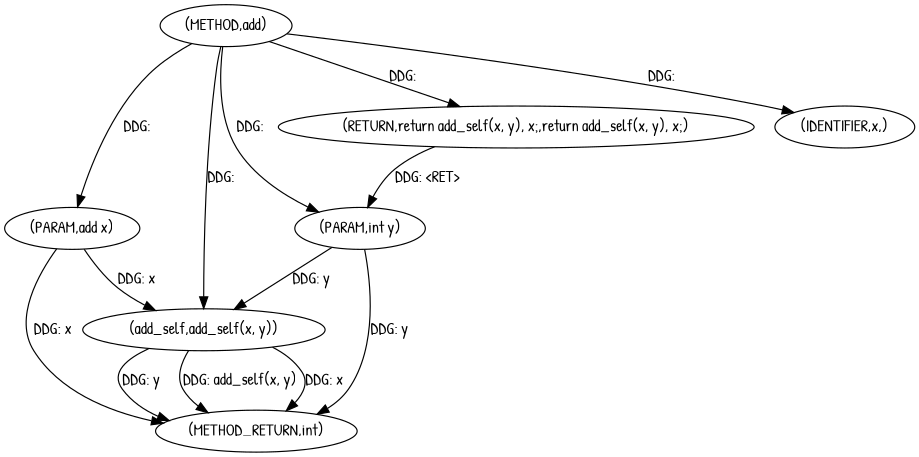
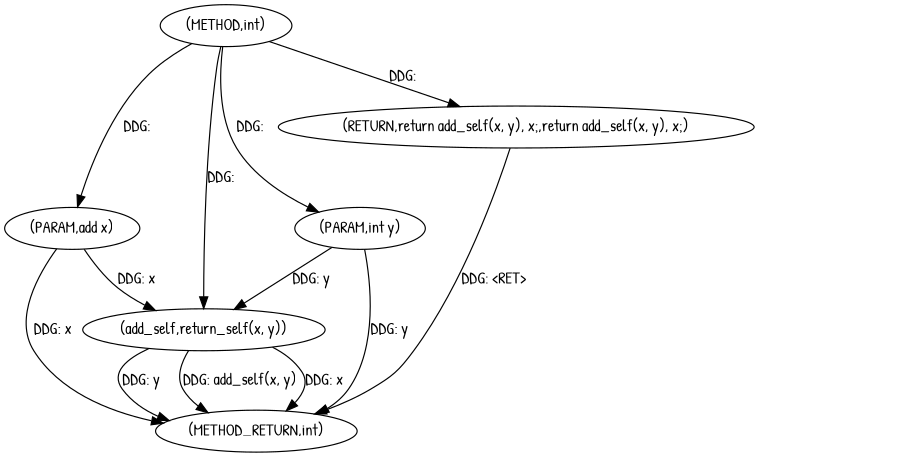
node "(METHOD,add)": label "(METHOD,add)" -> "(METHOD,int)"
node "(IDENTIFIER,x,)": removed
edge "(RETURN,return add_self(x, y), x;,return add_self(x, y), x;)" -> "(PARAM,int y)": now "(RETURN,return add_self(x, y), x;,return add_self(x, y), x;)" -> "(METHOD_RETURN,int)"
node "(add_self,add_self(x, y))": label "(add_self,add_self(x, y))" -> "(add_self,return_self(x, y))"
